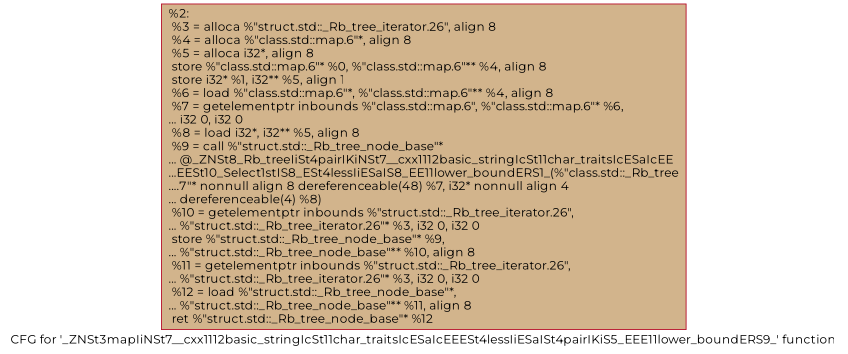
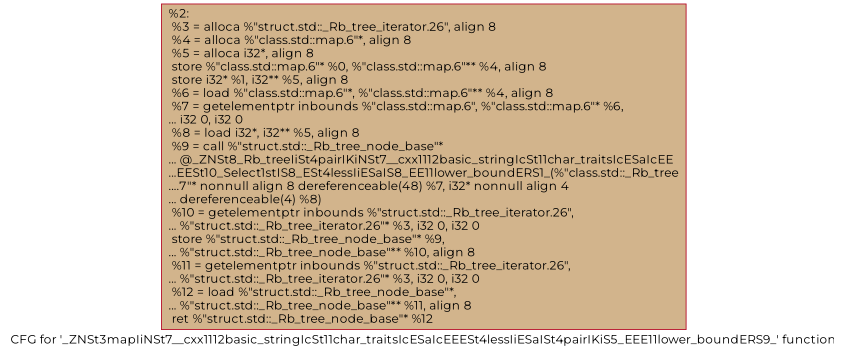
node "%2:": text "store i32* %1, i32** %5, align 1" -> "store i32* %1, i32** %5, align 8"
